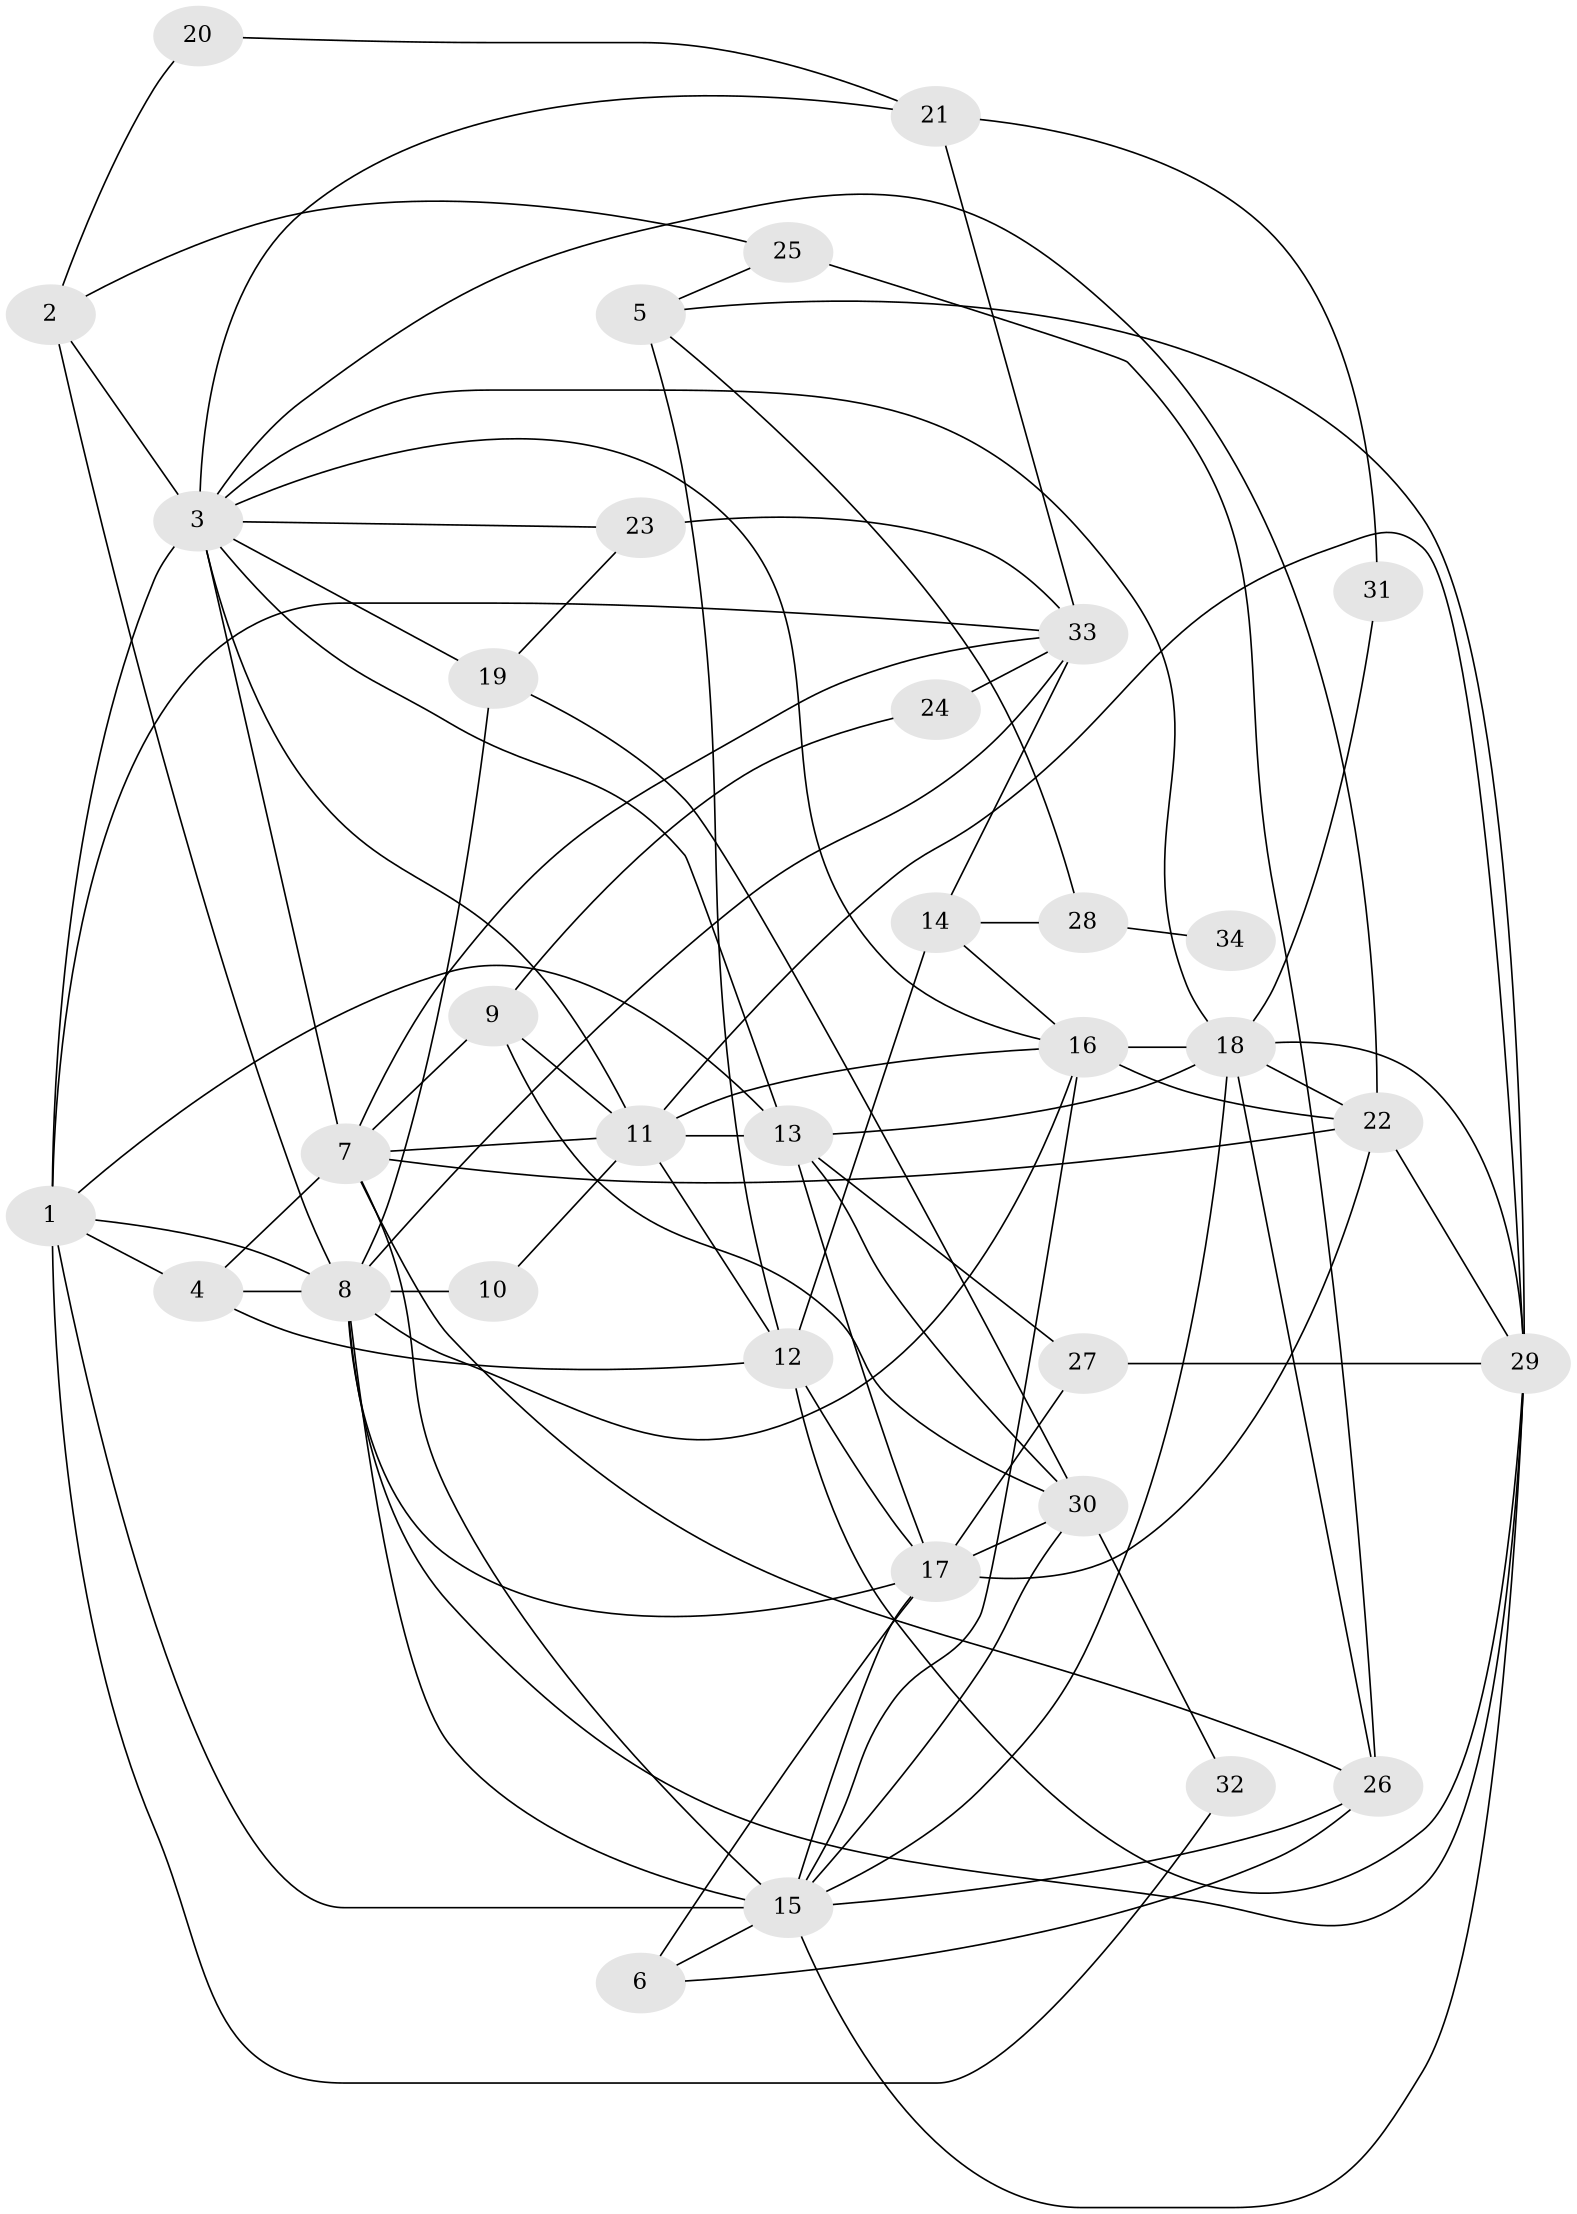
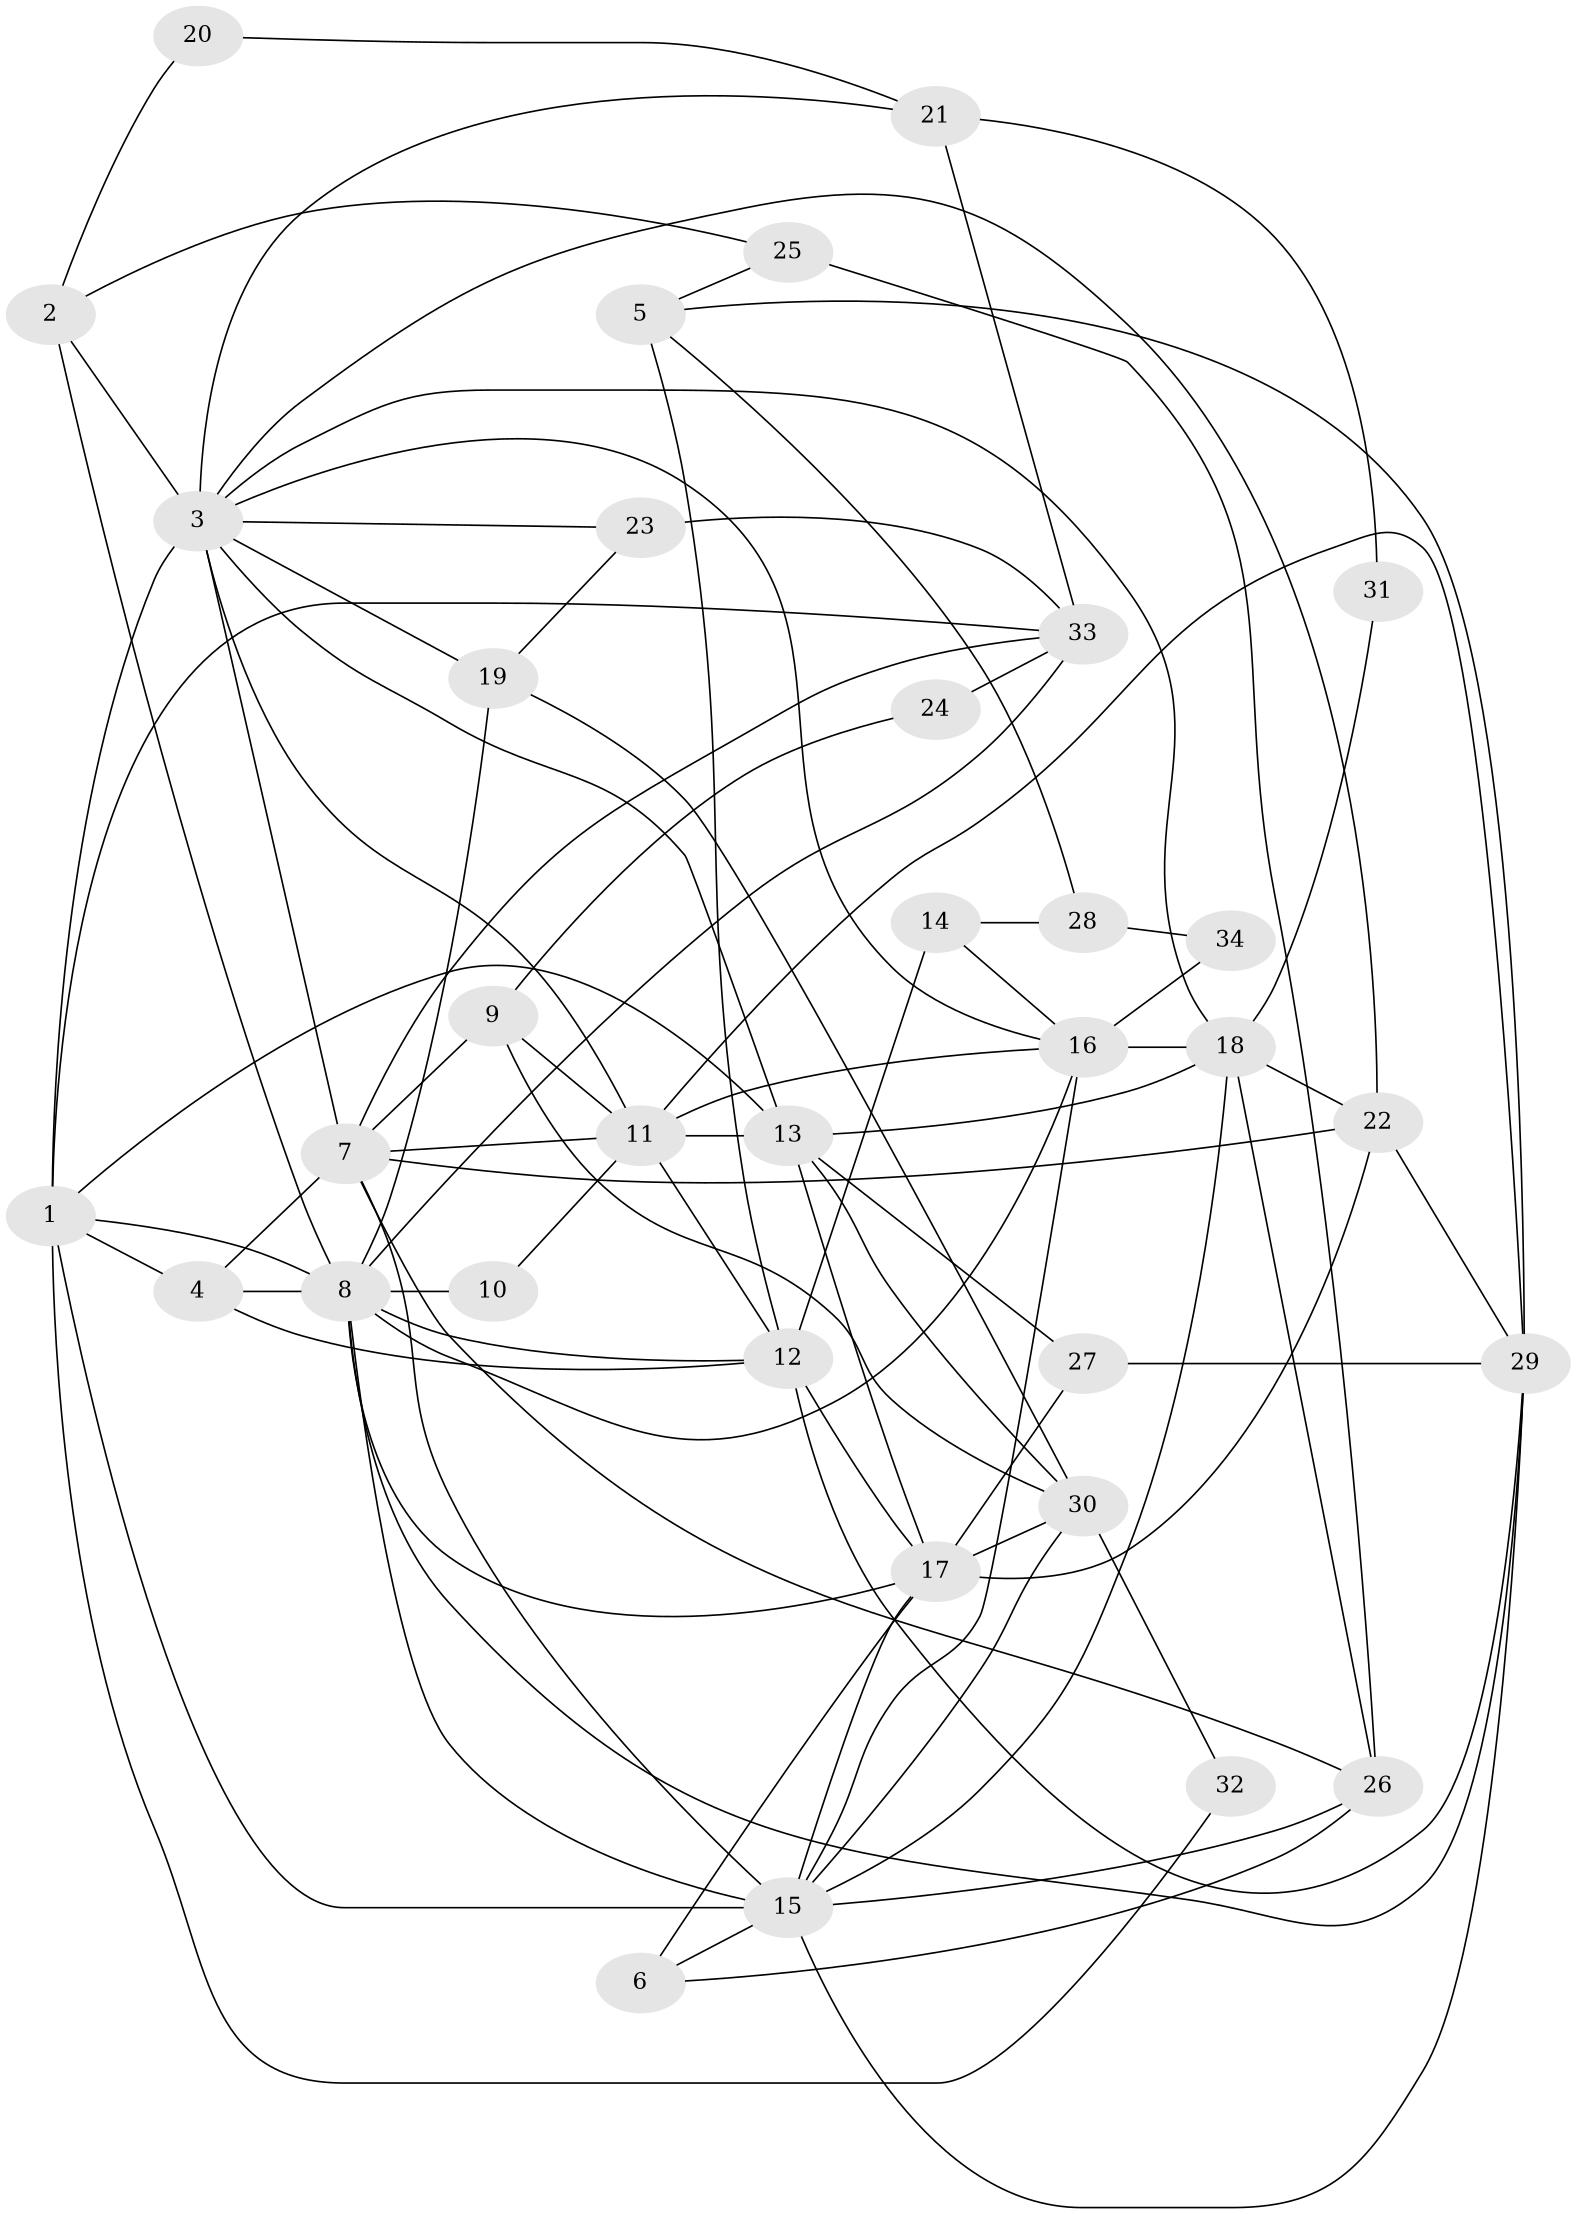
edge "33" -- "14": removed
edge "16" -- "22": now "16" -- "34"
edge "18" -- "29": removed
edge "8" -- "12": added
